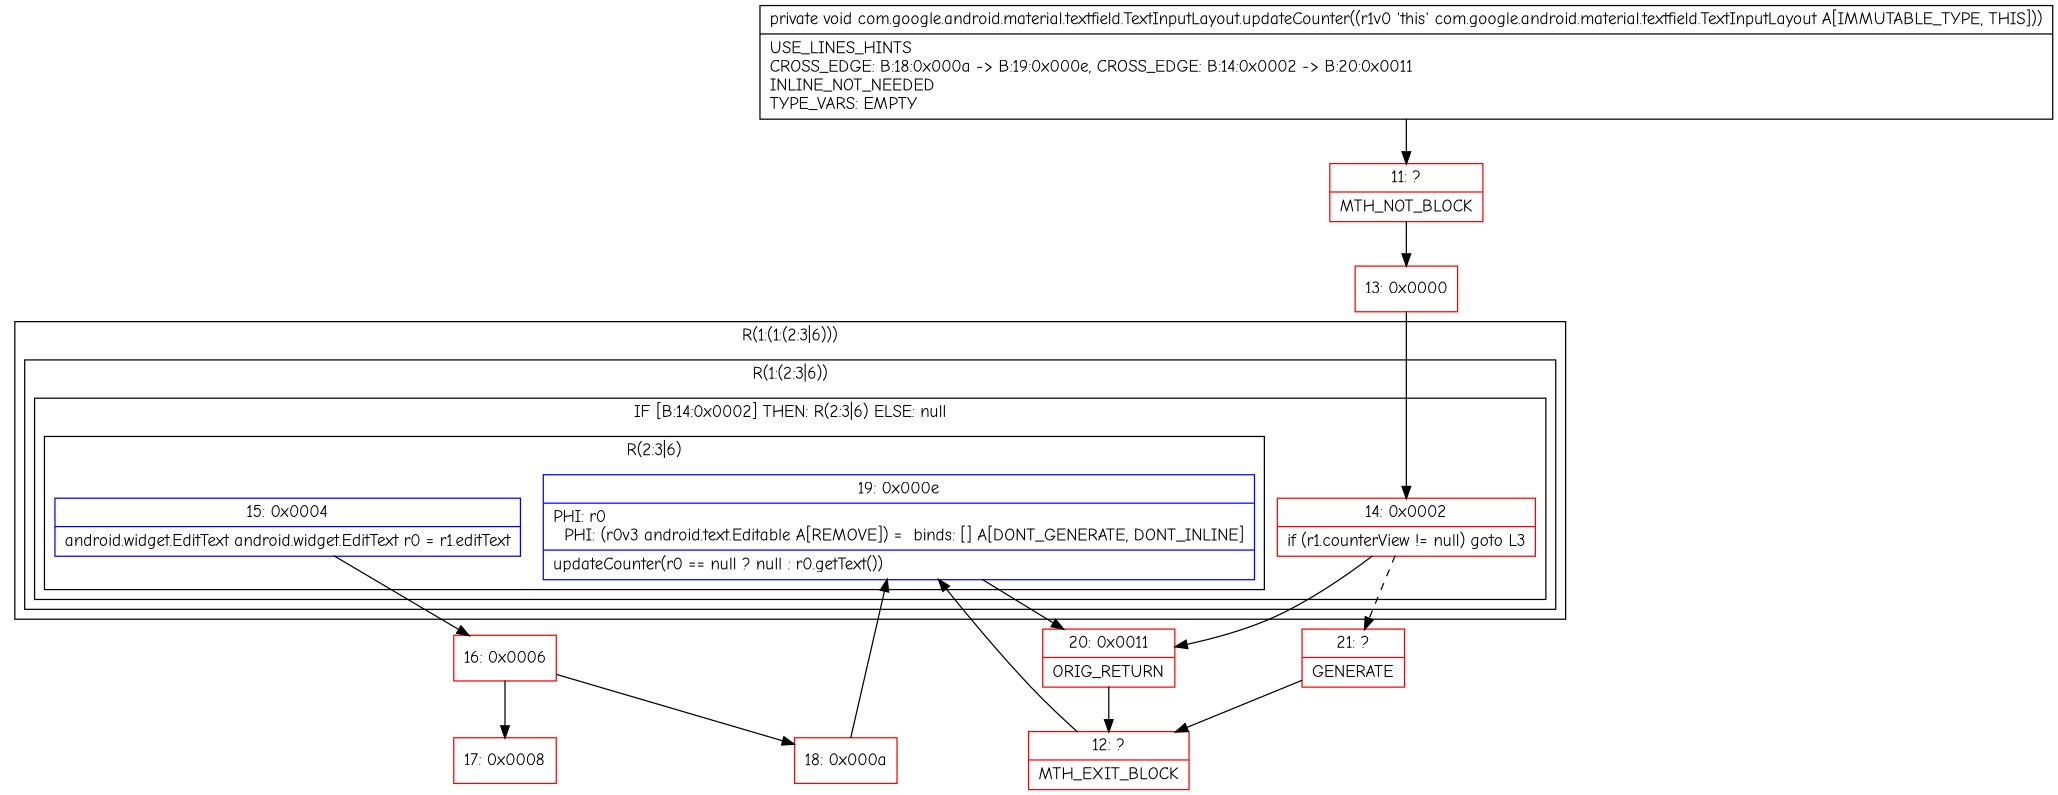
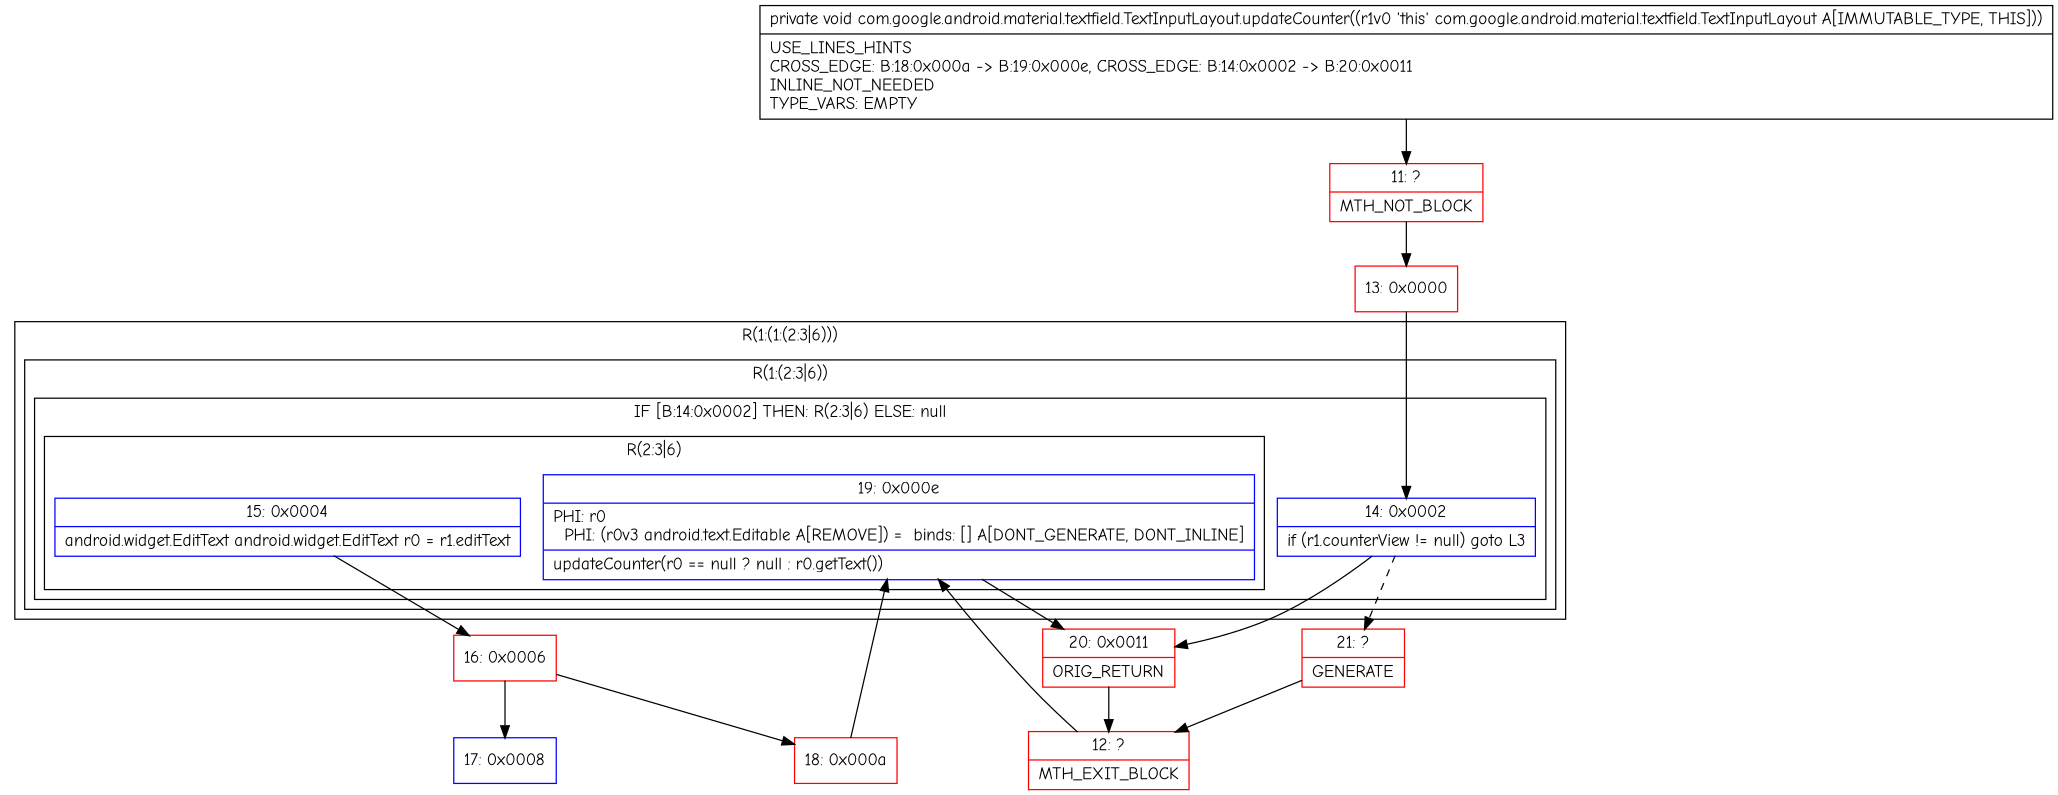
node "14: 0x0002": color red -> blue
node "17: 0x0008": color red -> blue
